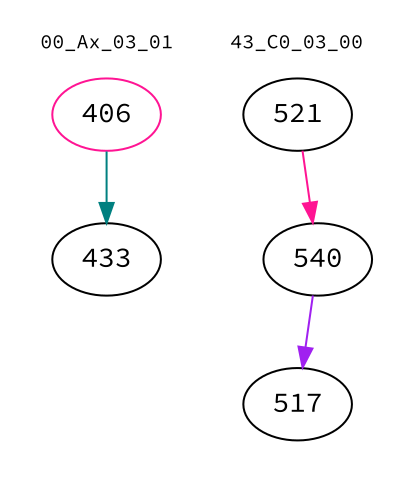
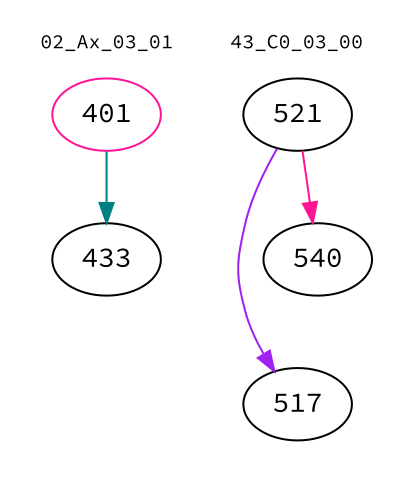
cluster "00_Ax_03_01": label "00_Ax_03_01" -> "02_Ax_03_01"
node "406": label "406" -> "401"
edge "540" -> "517": now "521" -> "517"
